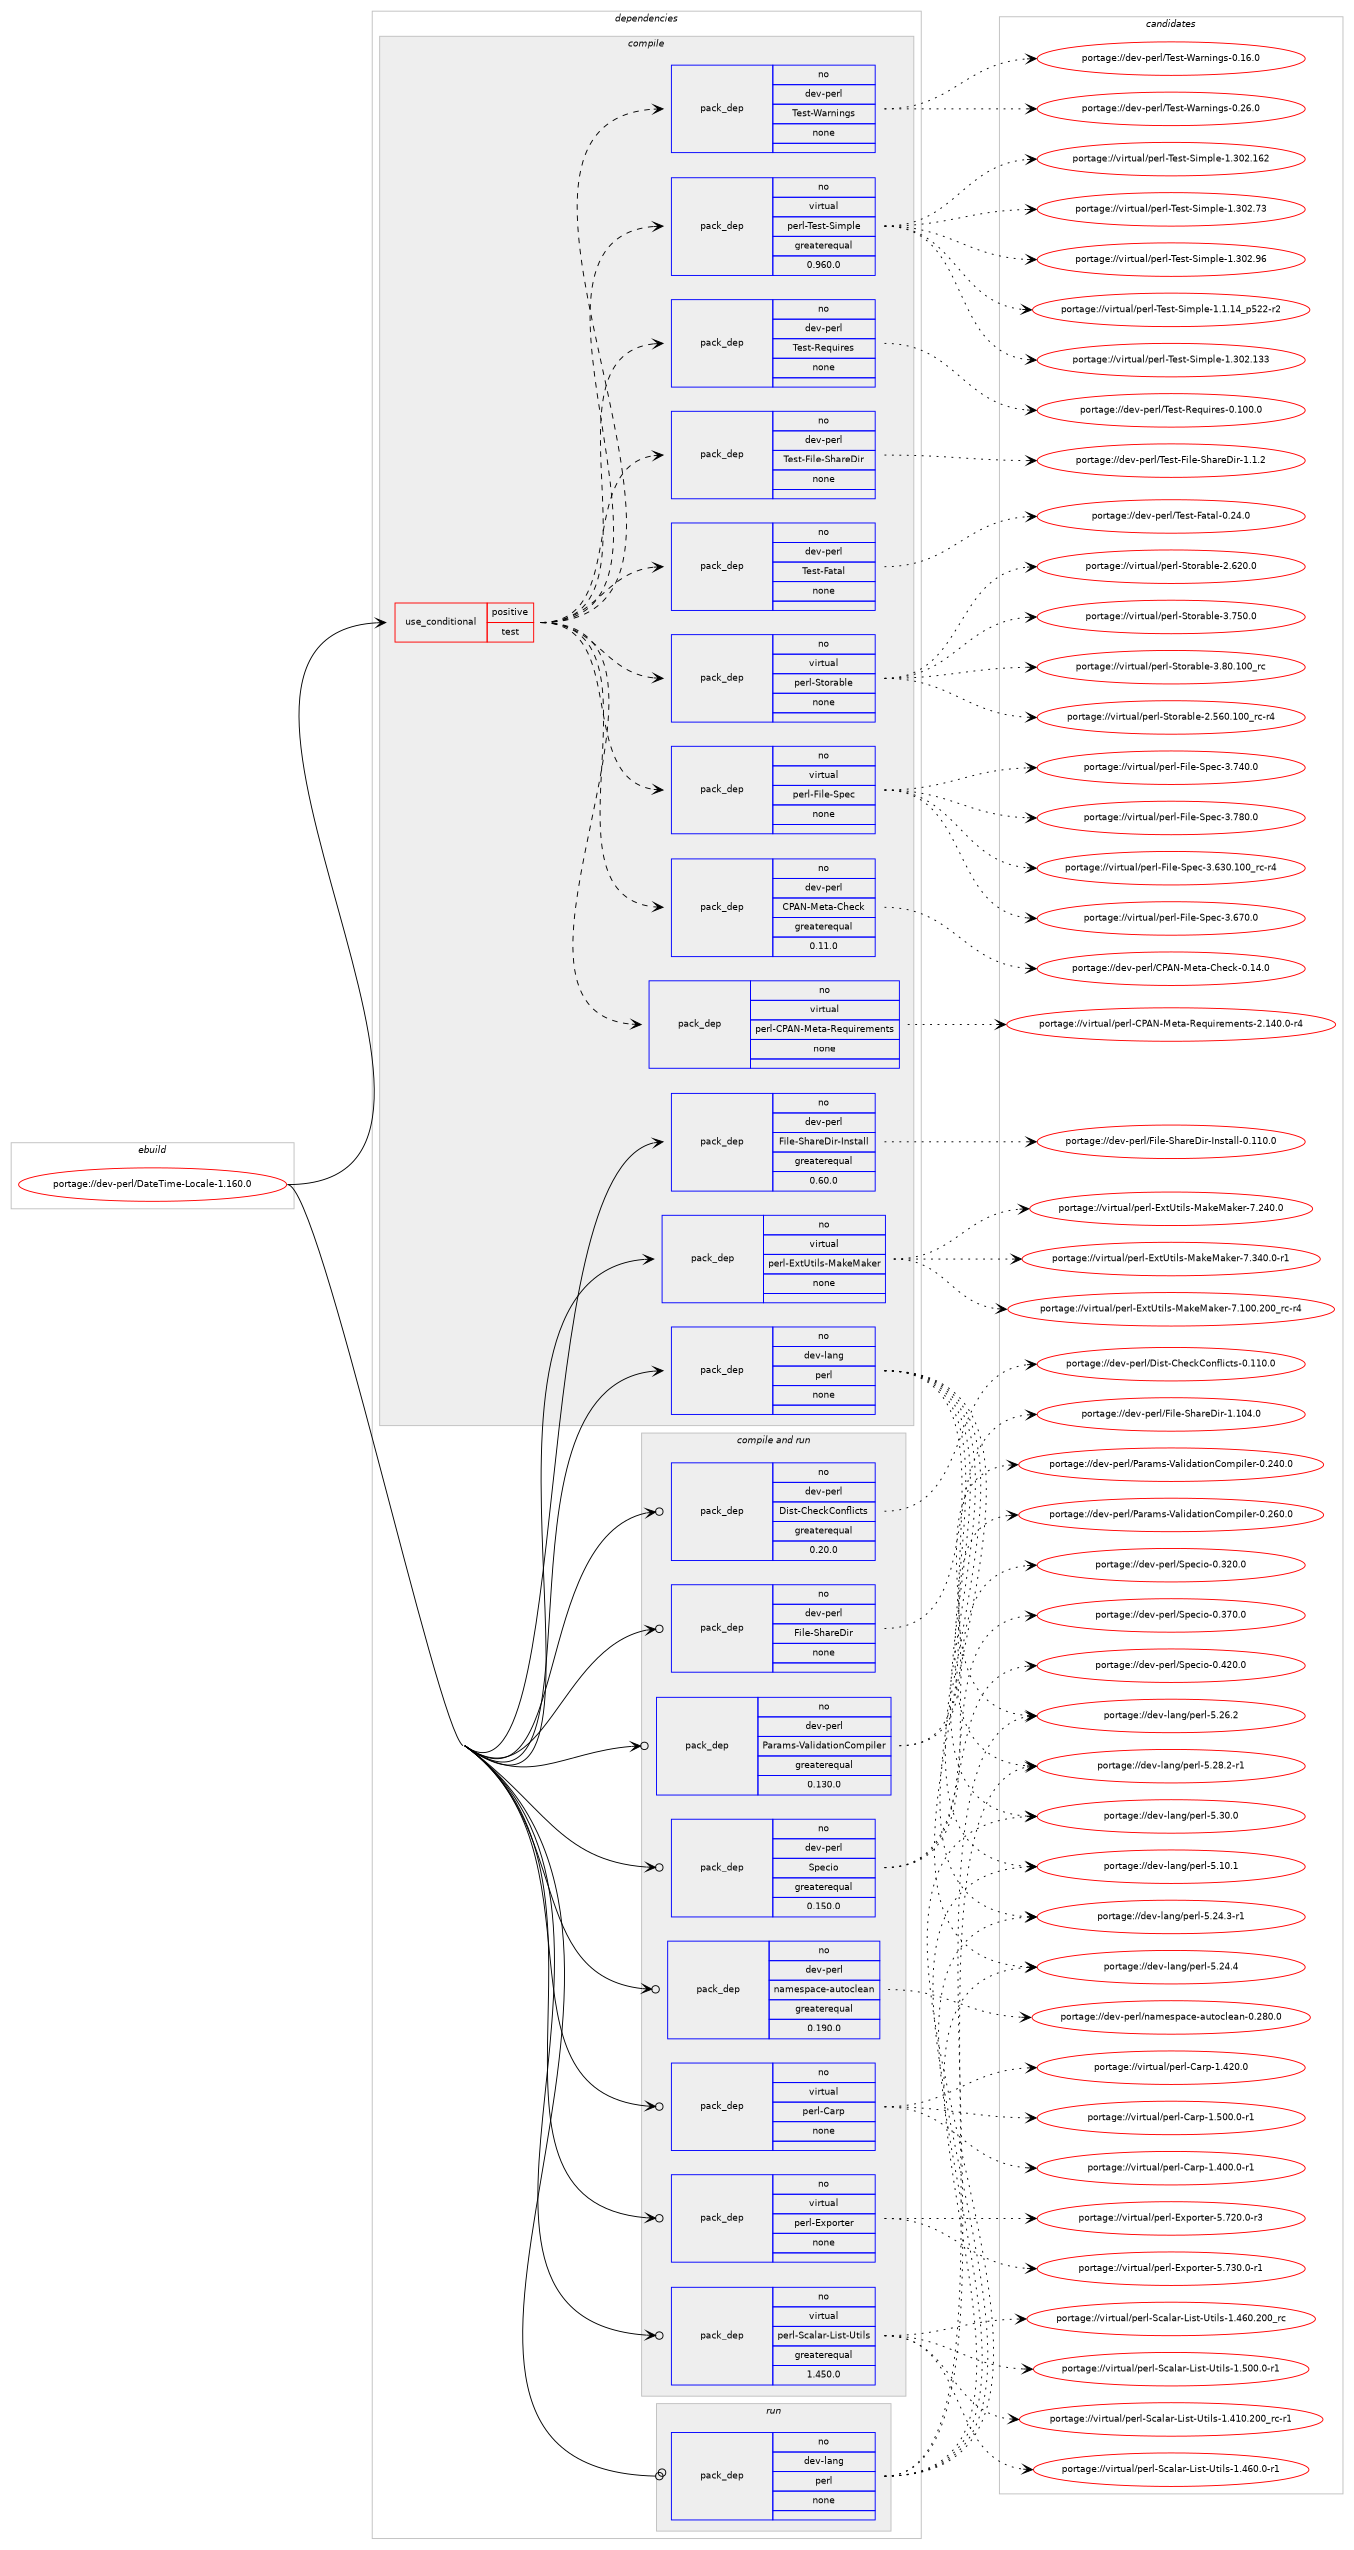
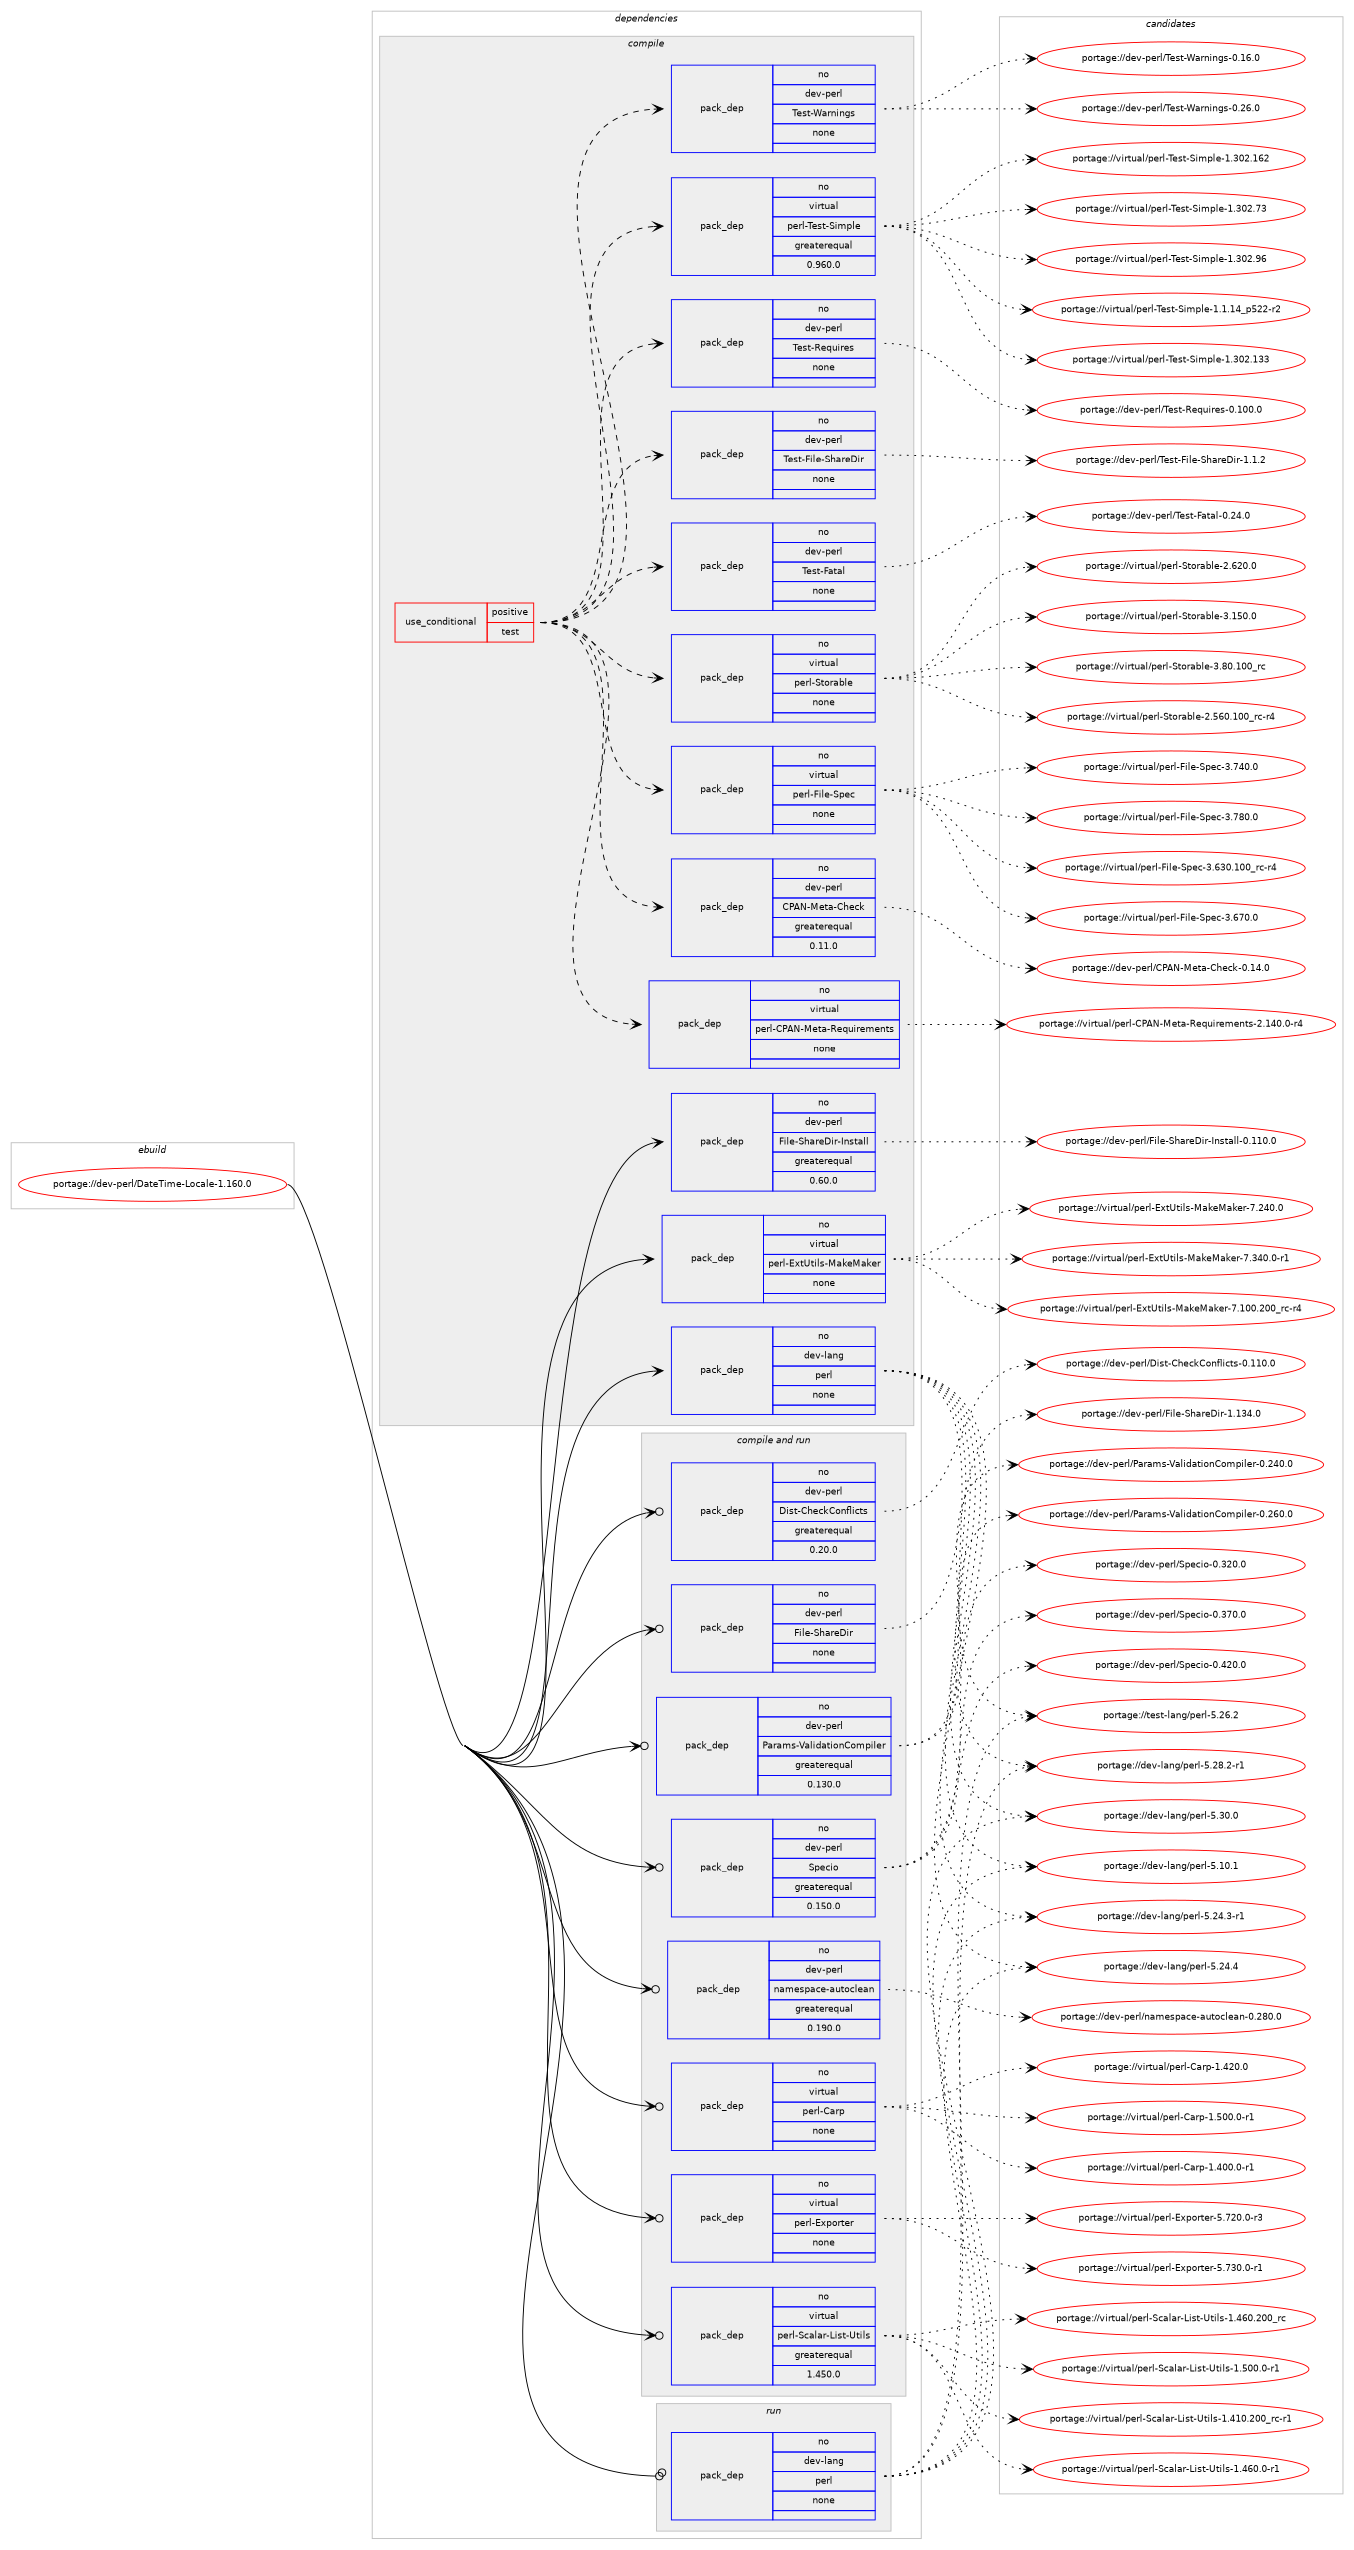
node "portage://virtual/perl-Storable-3.750.0": label "portage://virtual/perl-Storable-3.750.0" -> "portage://virtual/perl-Storable-3.150.0"
edge "portage://dev-perl/DateTime-Locale-1.160.0" -> "use_conditional": removed
node "portage://dev-perl/File-ShareDir-1.104.0": label "portage://dev-perl/File-ShareDir-1.104.0" -> "portage://dev-perl/File-ShareDir-1.134.0"
node "portage://dev-lang/perl-5.26.2": label "portage://dev-lang/perl-5.26.2" -> "portage://test-lang/perl-5.26.2"
